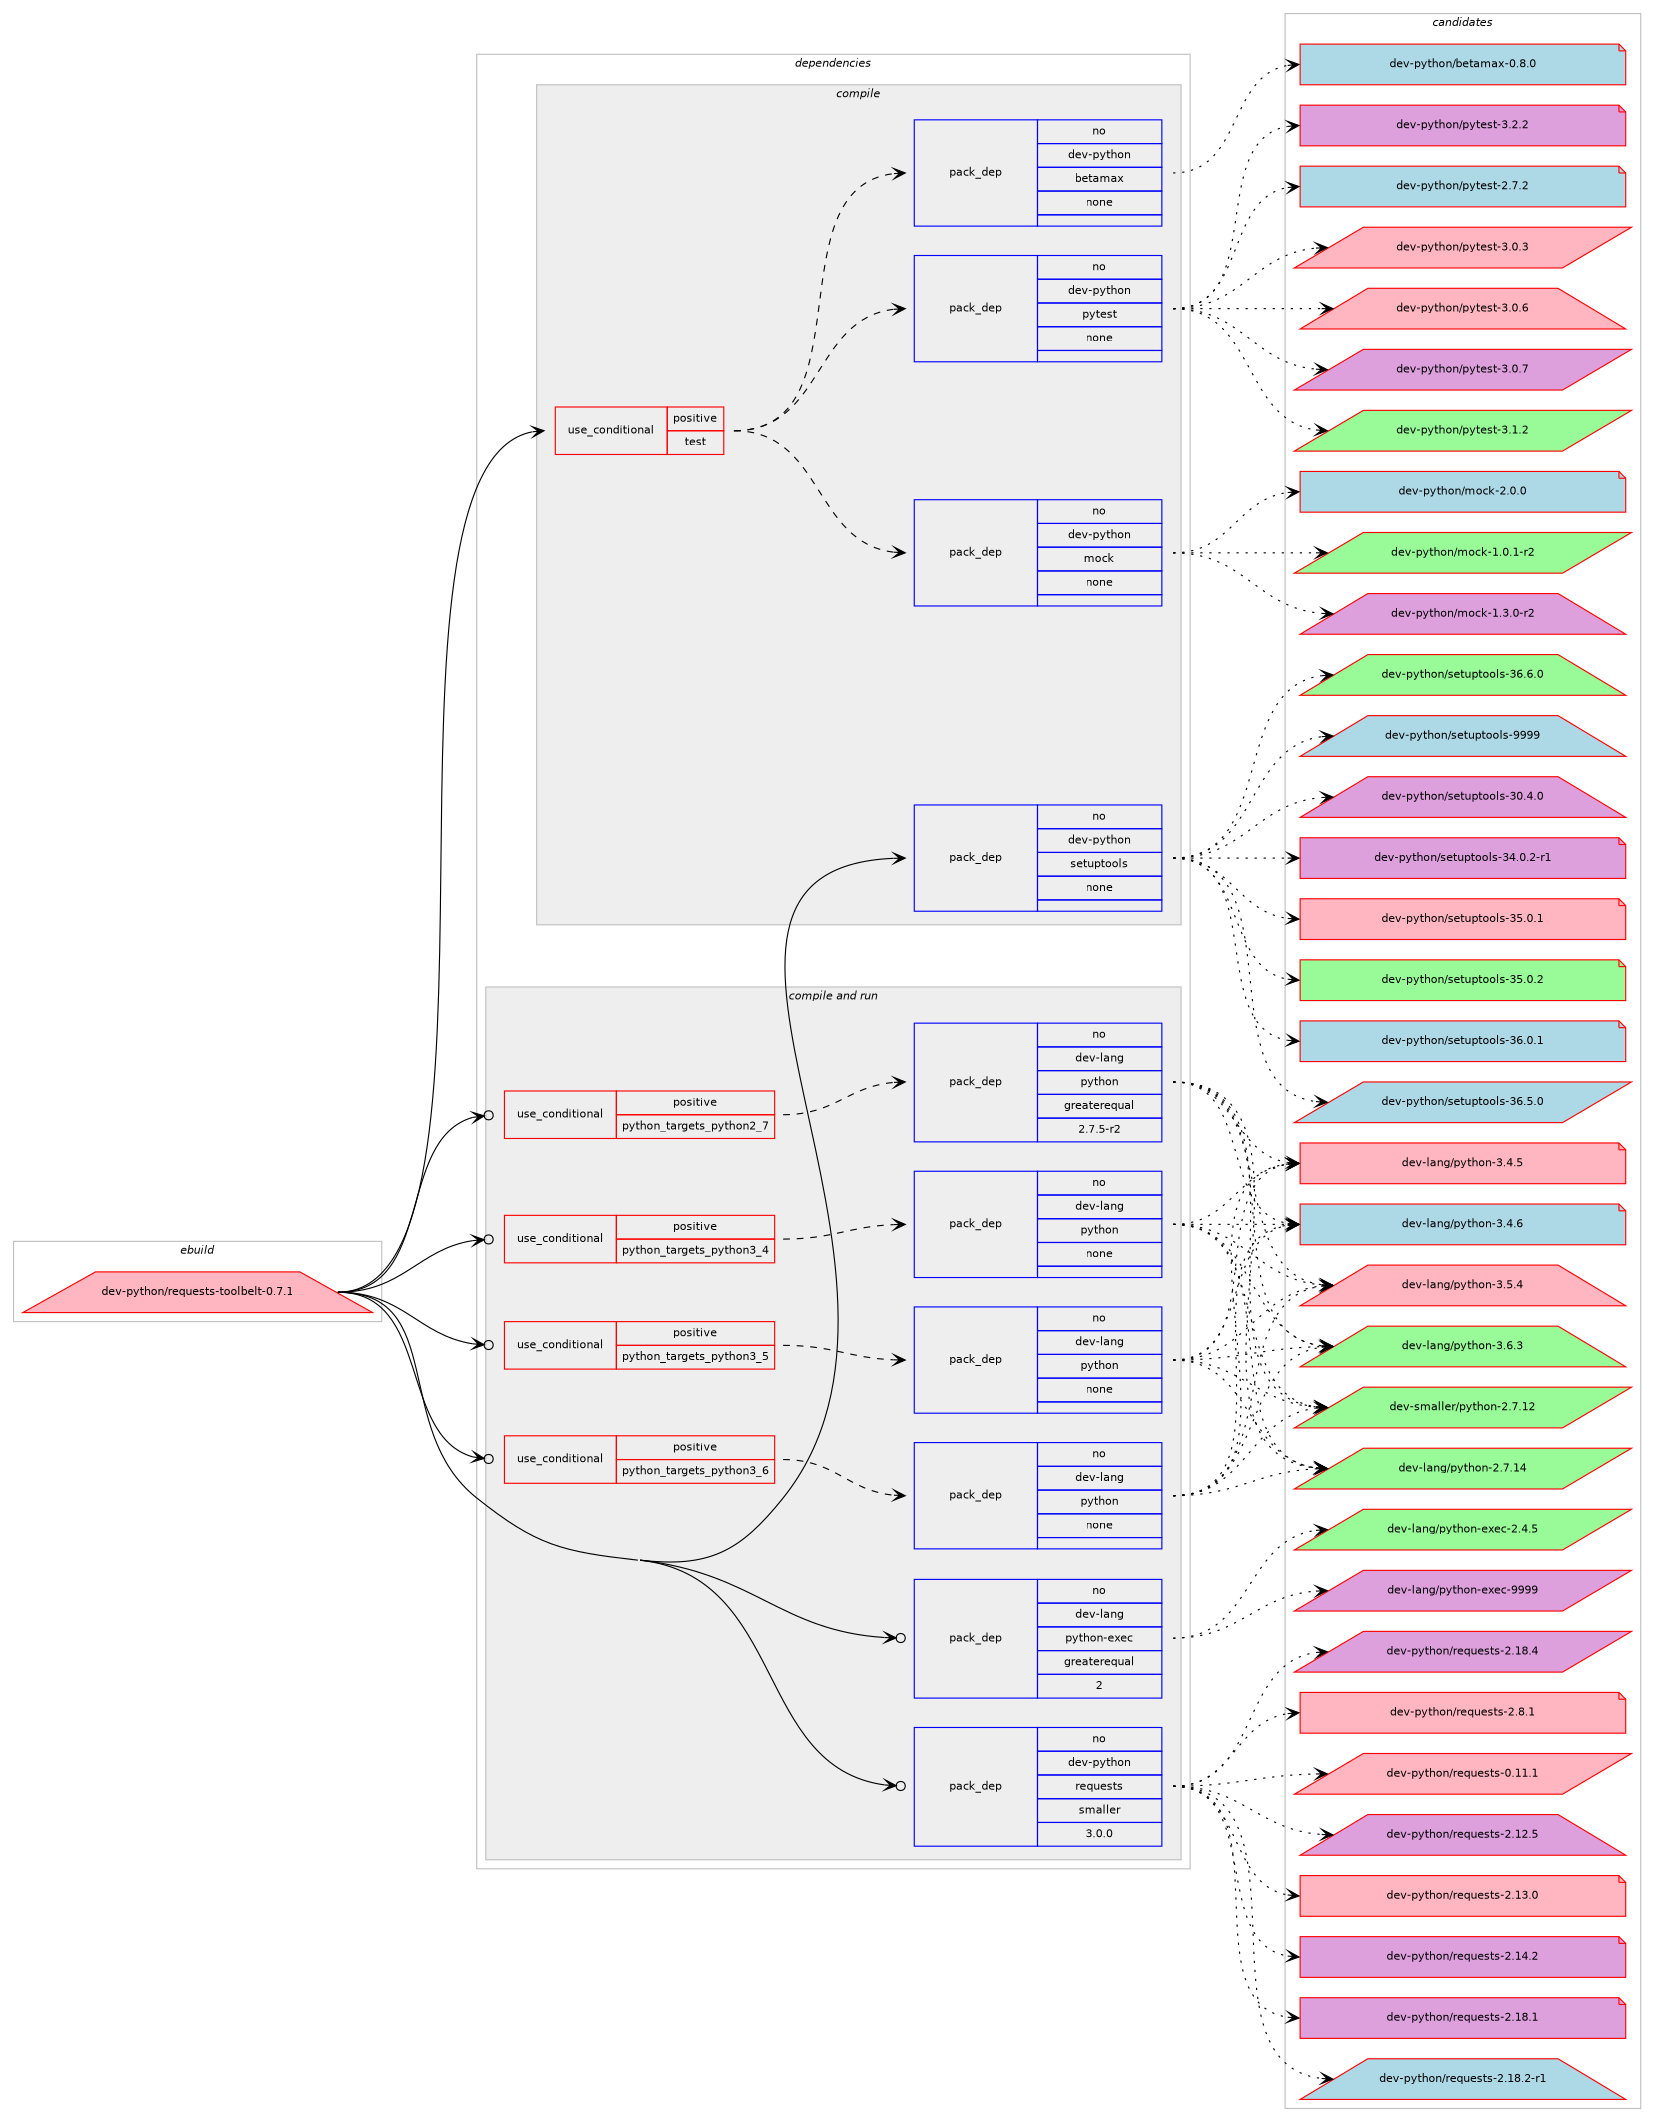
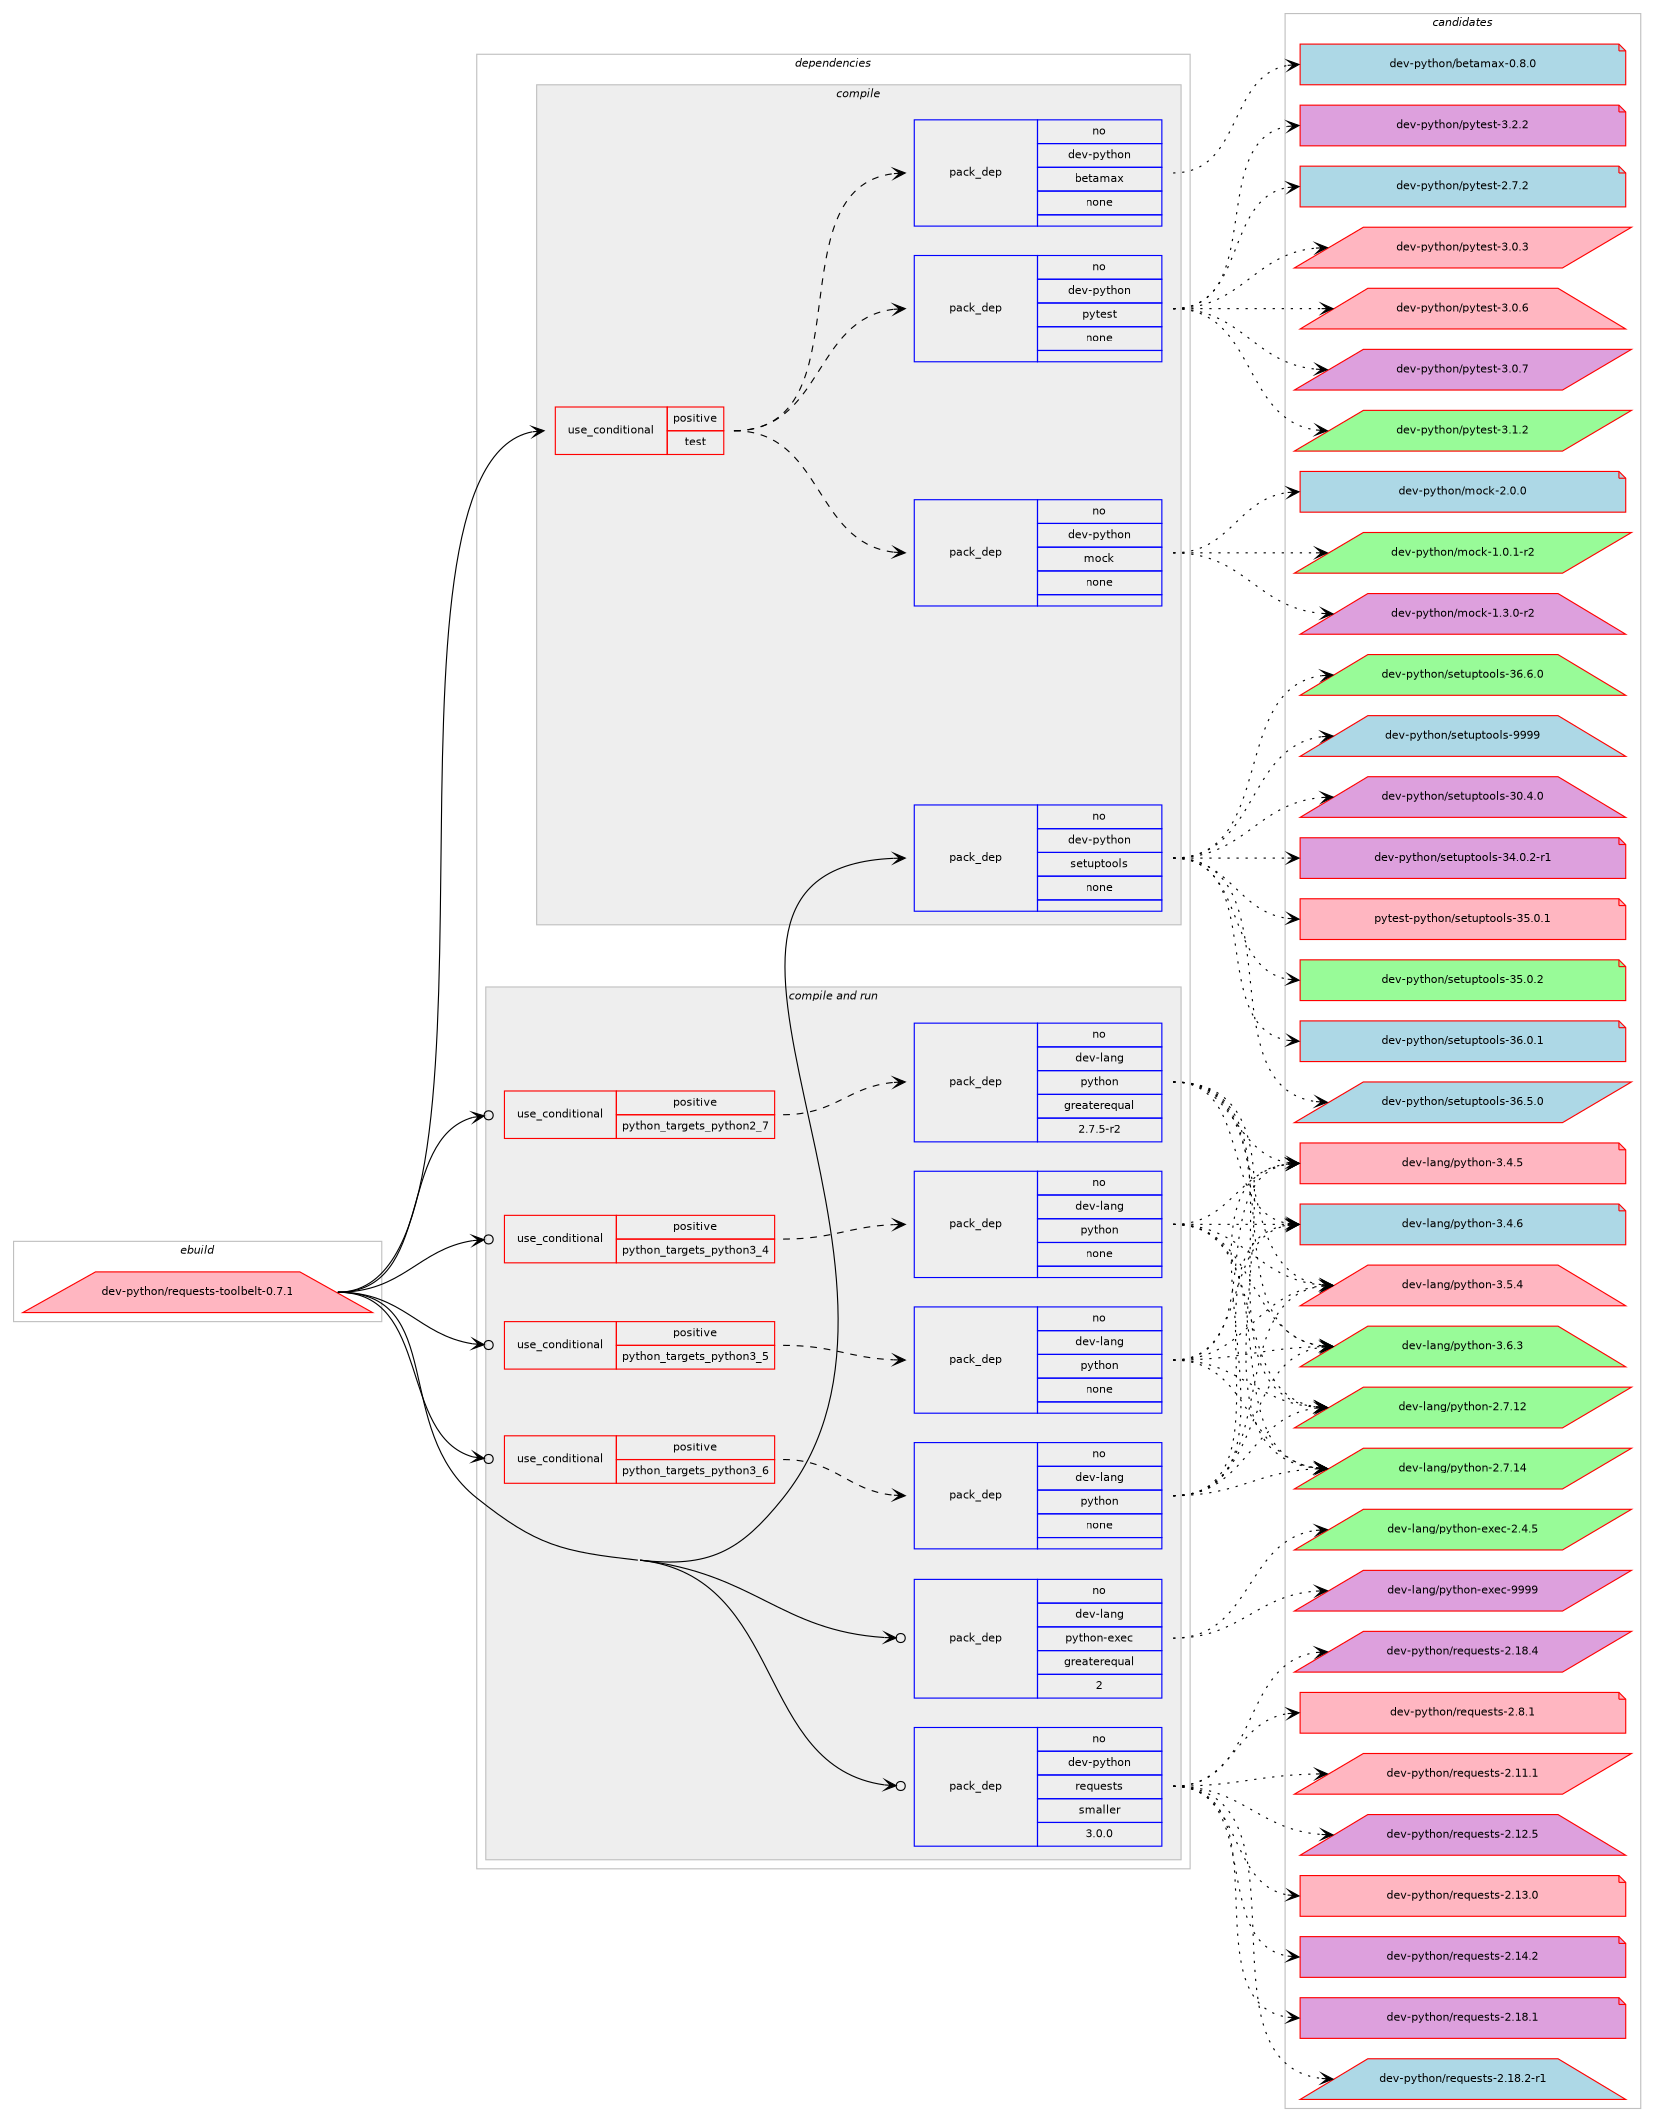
node "dev-python/setuptools-35.0.1": label "dev-python/setuptools-35.0.1" -> "pytest-python/setuptools-35.0.1"
node "dev-smaller/python-2.7.12": label "dev-smaller/python-2.7.12" -> "dev-lang/python-2.7.12"
node "dev-python/requests-0.11.1": label "dev-python/requests-0.11.1" -> "dev-python/requests-2.11.1"
